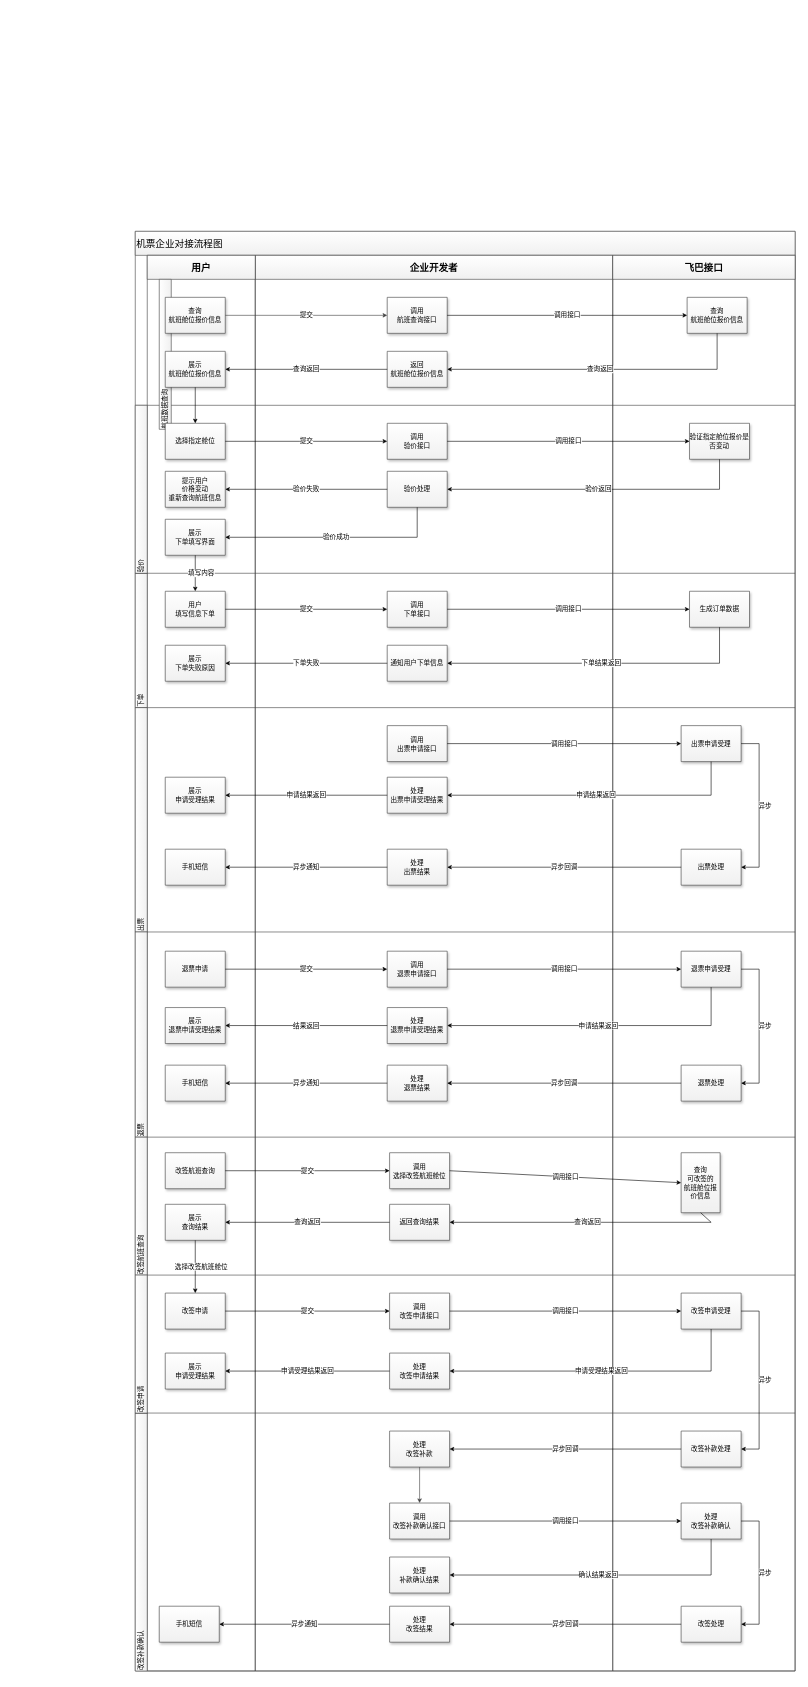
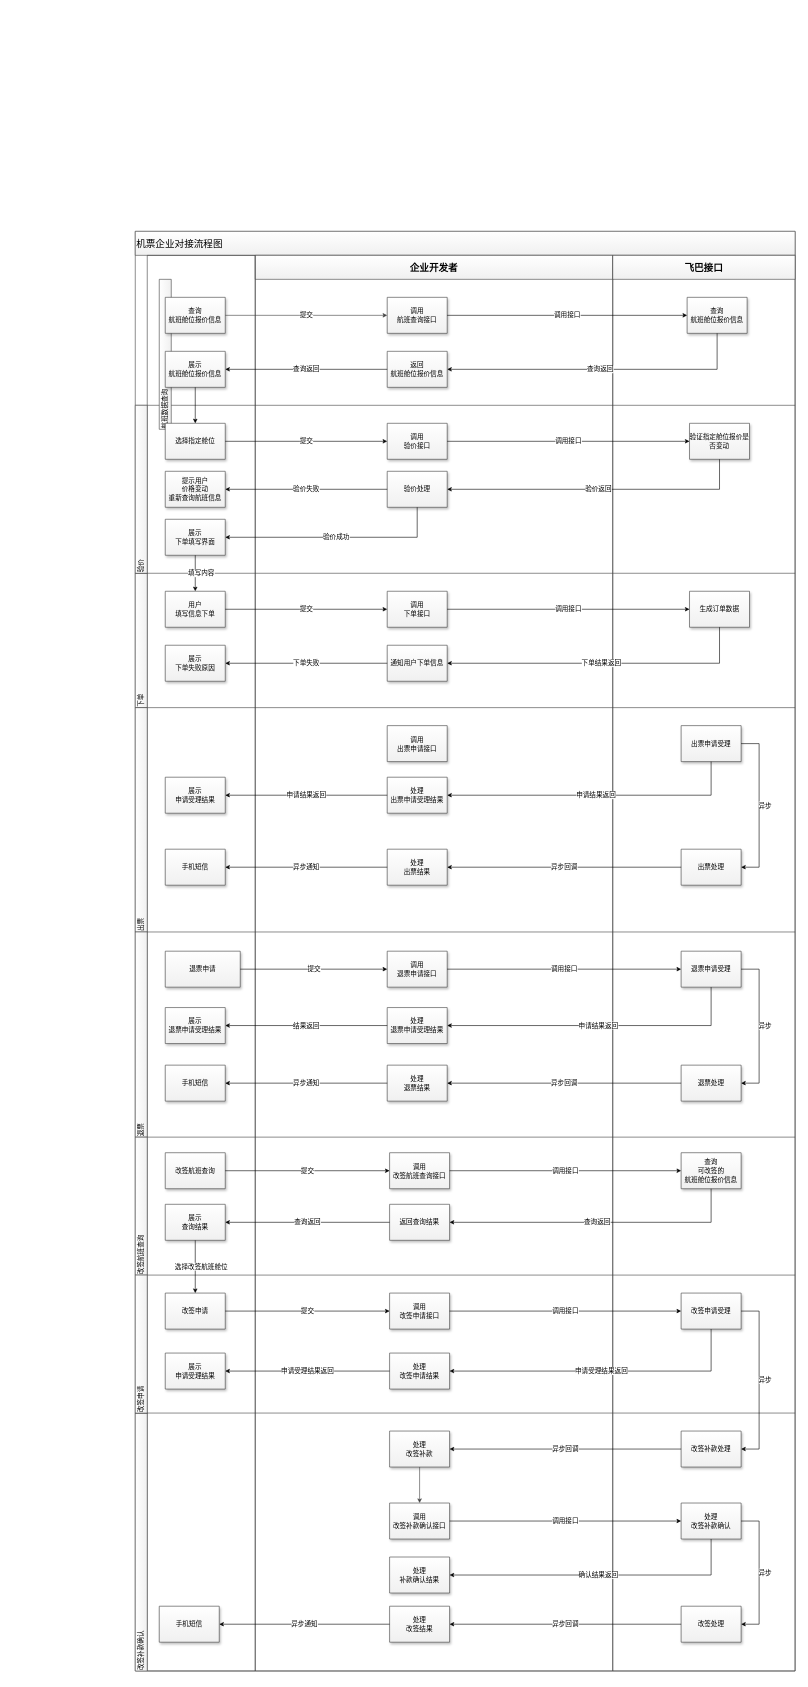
node "用户": removed
edge "调用 出票申请接口" -> "出票申请受理": removed, label "调用接口"
node "退票申请": size 60x36 -> 75x36
node "调用 选择改签航班舱位": label "调用 选择改签航班舱位" -> "调用 改签航班查询接口"
node "查询 可改签的 航班舱位报价信息": size 39x60 -> 60x36
